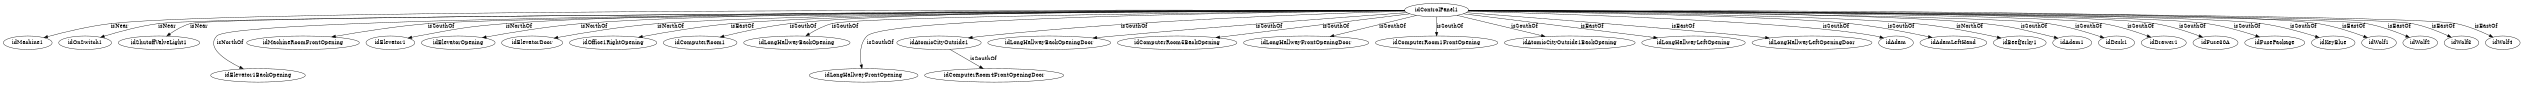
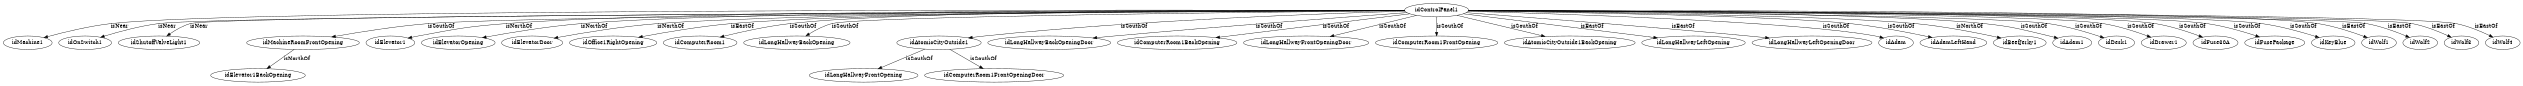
edge "idControlPanel1" -> "idElevator1BackOpening": now "idMachineRoomFrontOpening" -> "idElevator1BackOpening"
edge "idControlPanel1" -> "idLongHallwayFrontOpening": now "idAtomicCityOutside1" -> "idLongHallwayFrontOpening"
node "idComputerRoom5BackOpening": label "idComputerRoom5BackOpening" -> "idComputerRoom1BackOpening"
node "idComputerRoom4FrontOpeningDoor": label "idComputerRoom4FrontOpeningDoor" -> "idComputerRoom1FrontOpeningDoor"
